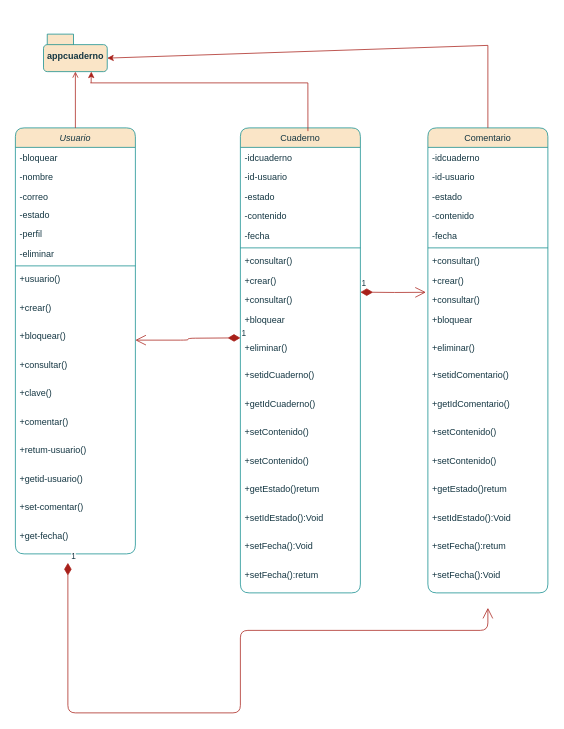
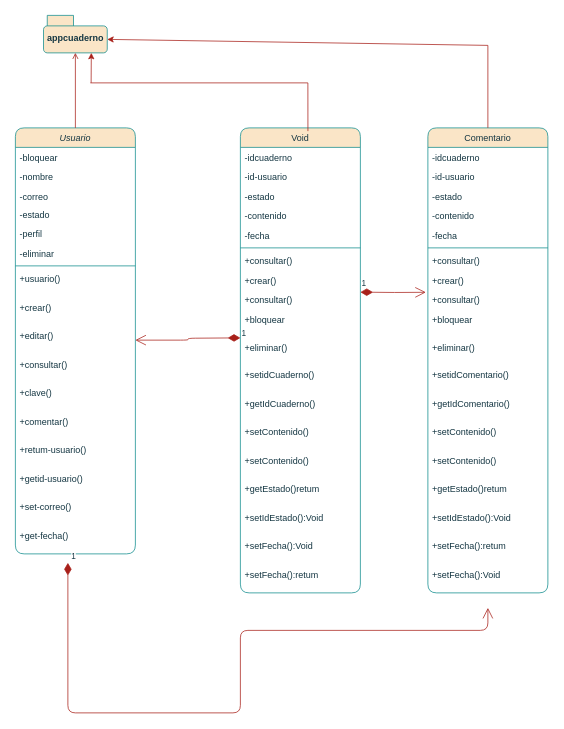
node "appcuaderno": moved (75, 53) -> (75, 34)
node "Cuaderno": label "Cuaderno" -> "Void"
node "+bloquear()": label "+bloquear()" -> "+editar()"
node "+set-comentar()": label "+set-comentar()" -> "+set-correo()"
